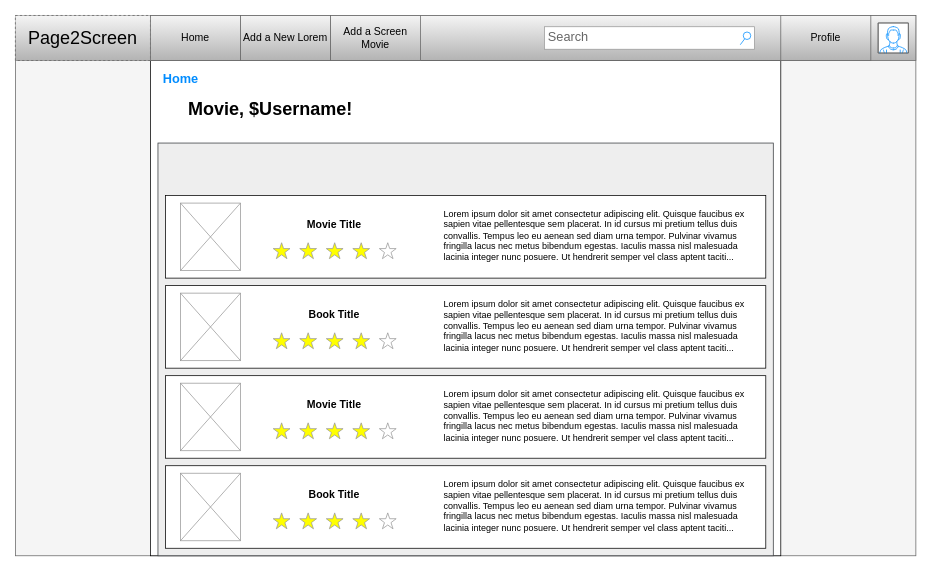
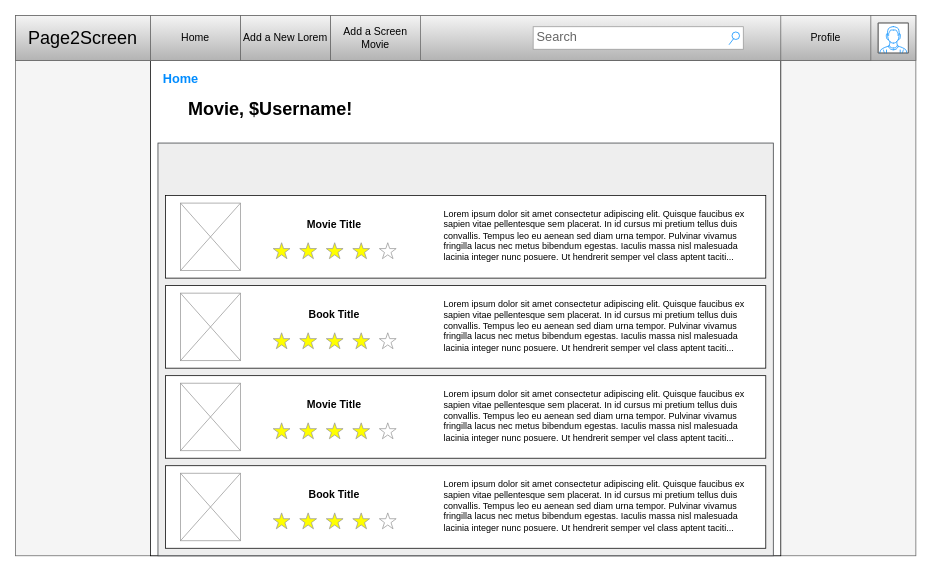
node "Page2Screen": style dashed -> solid
node "Search": moved (649, 38) -> (638, 38)
